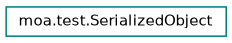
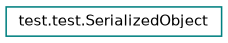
node "moa.test.SerializedObject": label "moa.test.SerializedObject" -> "test.test.SerializedObject"
